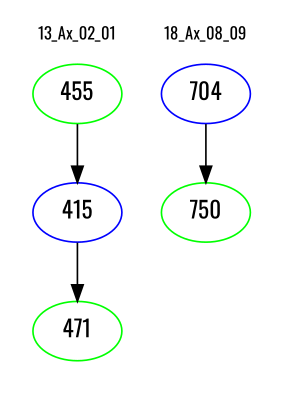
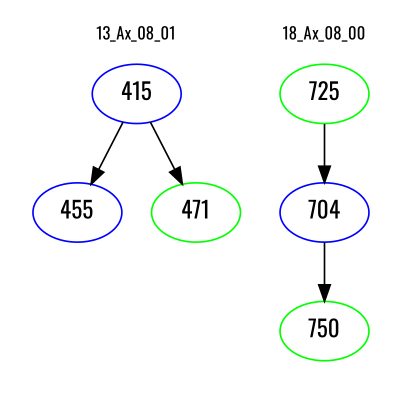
cluster "13_Ax_02_01": label "13_Ax_02_01" -> "13_Ax_08_01"
cluster "18_Ax_08_09": label "18_Ax_08_09" -> "18_Ax_08_00"
node "455": color green -> blue
node "725": added
edge "455" -> "415": reversed
